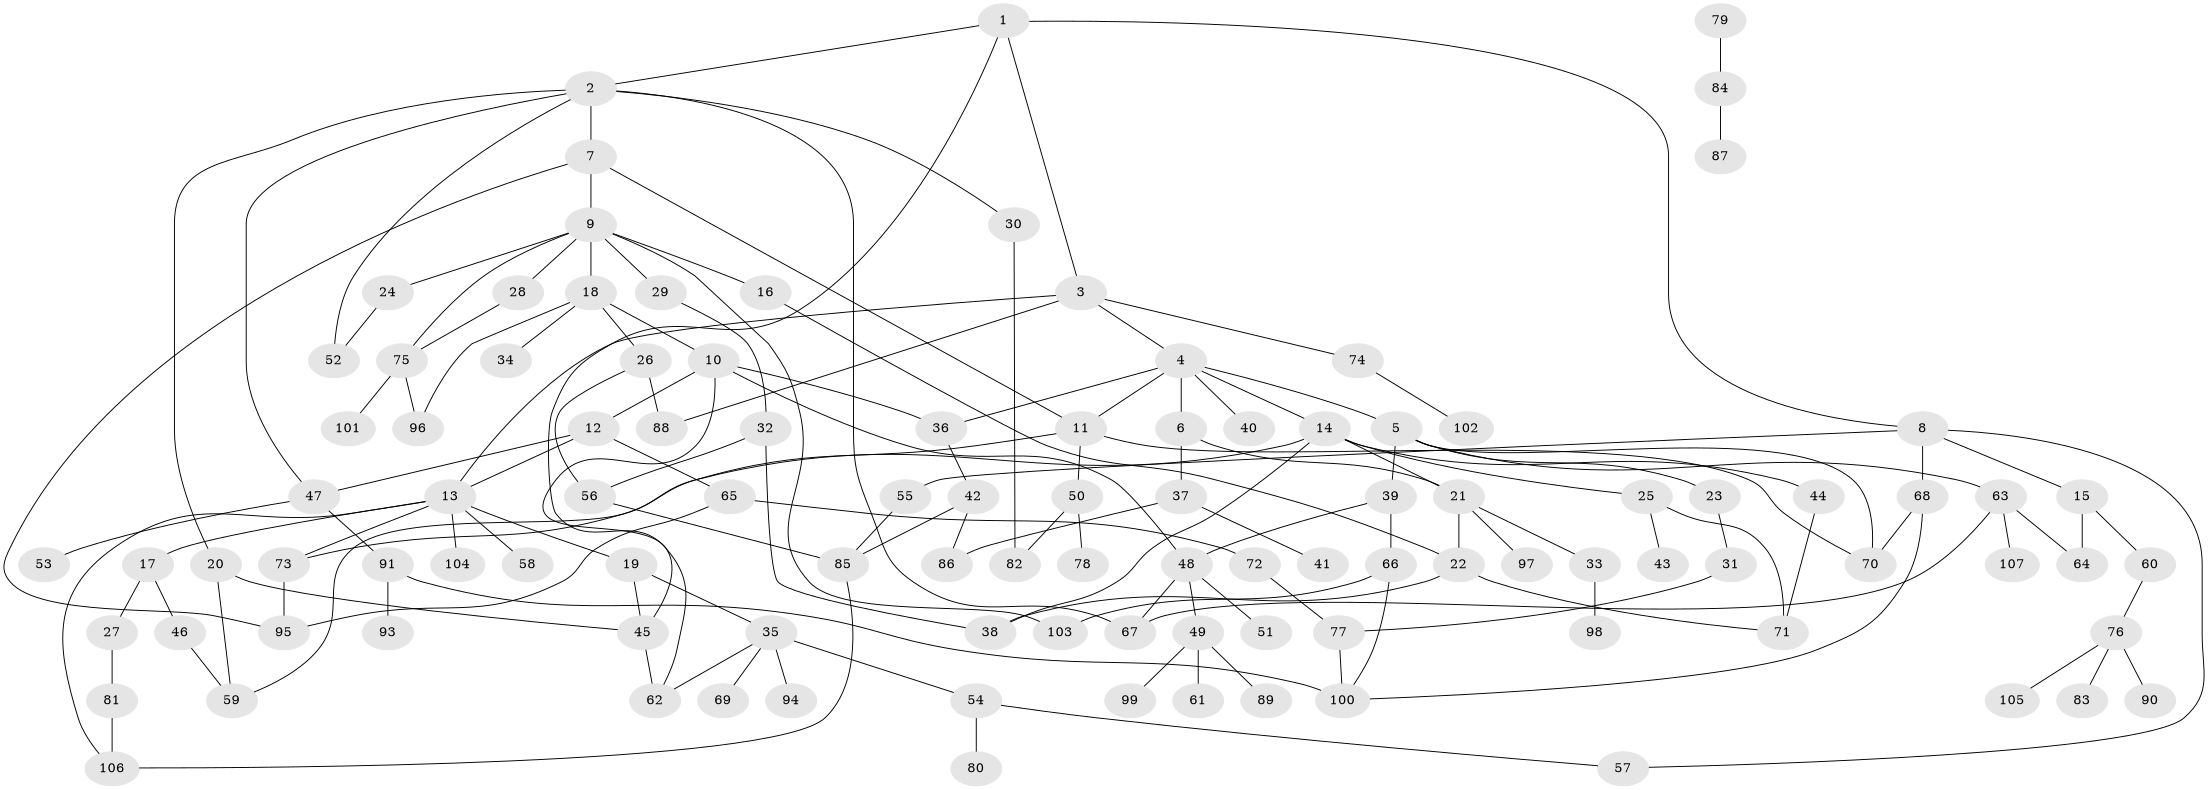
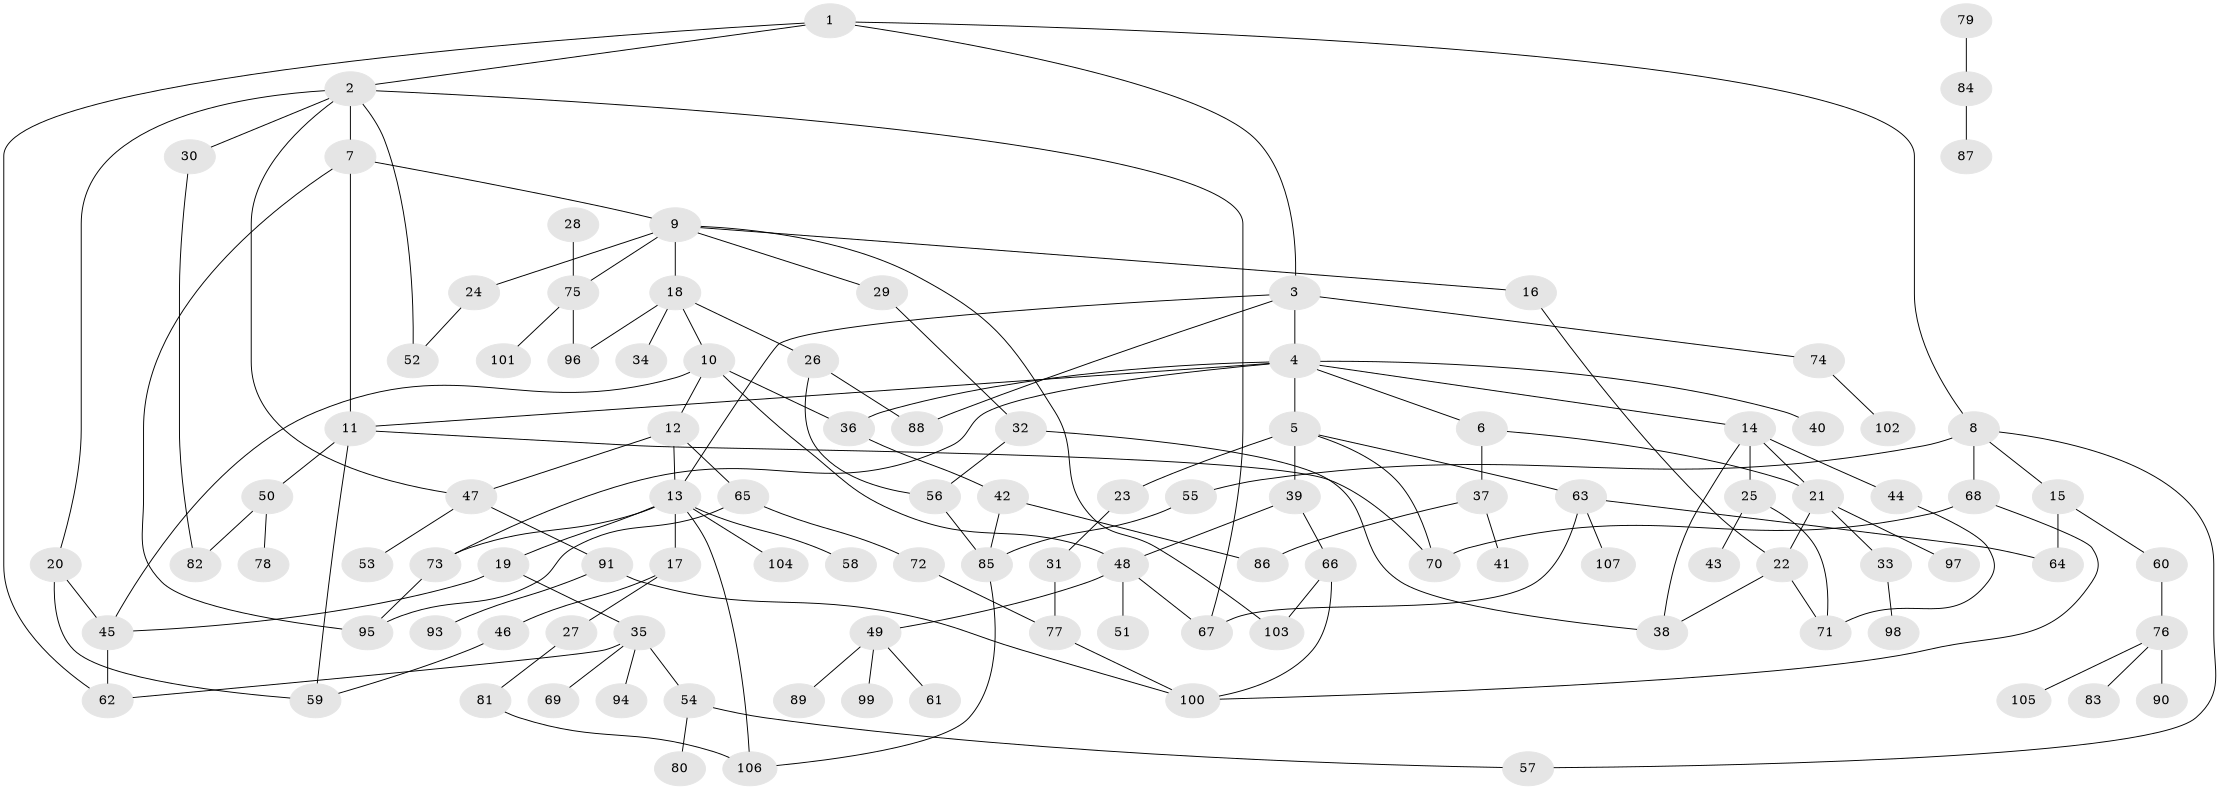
edge "9" -- "28": removed
edge "14" -- "73": now "4" -- "73"
